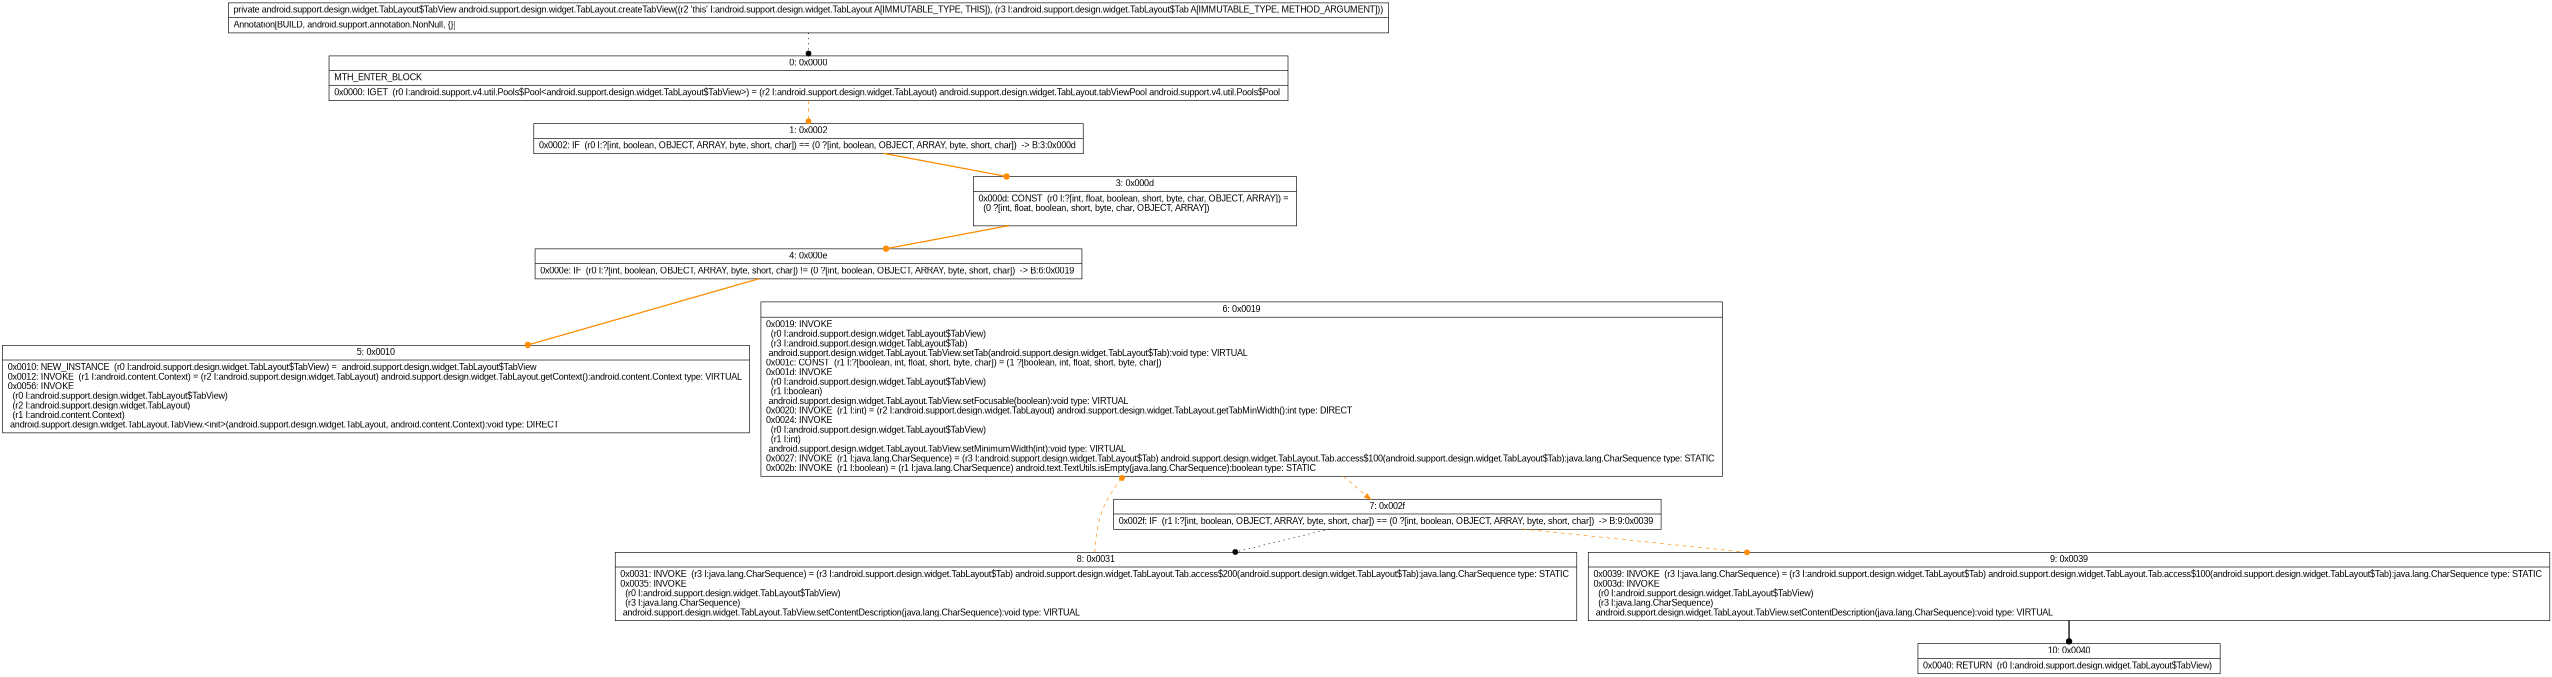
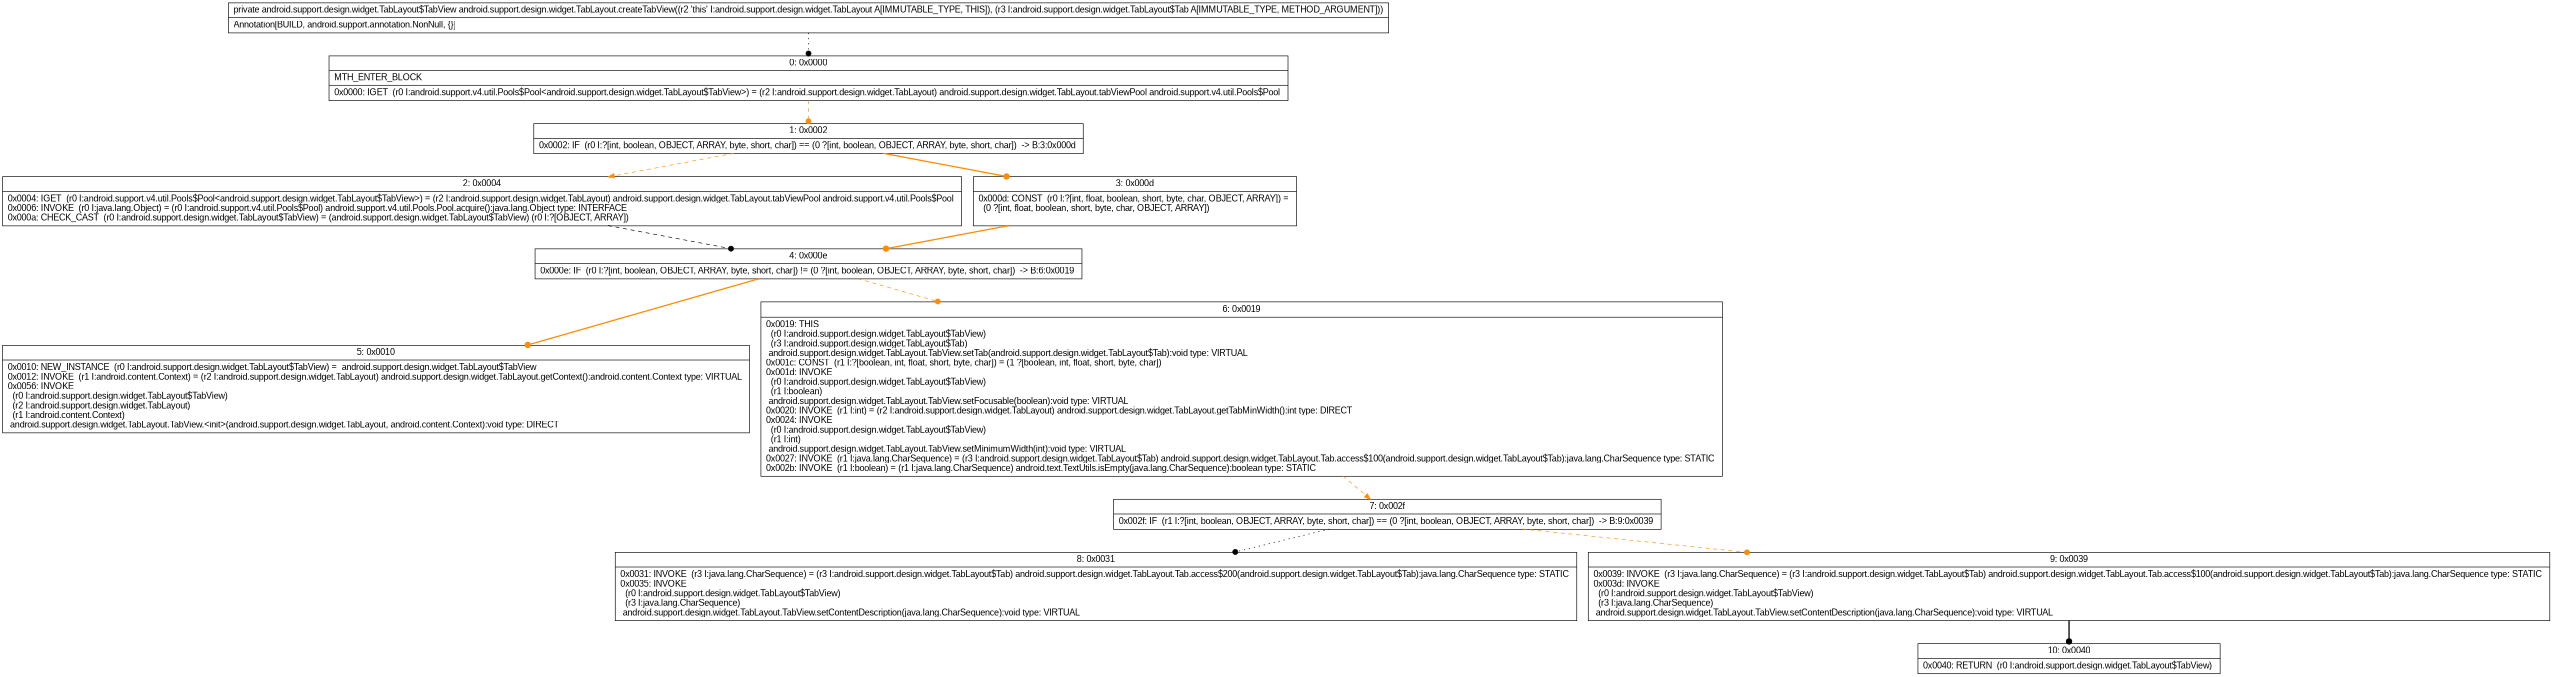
node "2: 0x0004": added
node "6: 0x0019": text "0x0019: INVOKE" -> "0x0019: THIS"
edge "8: 0x0031" -> "6: 0x0019": now "4: 0x000e" -> "6: 0x0019"
